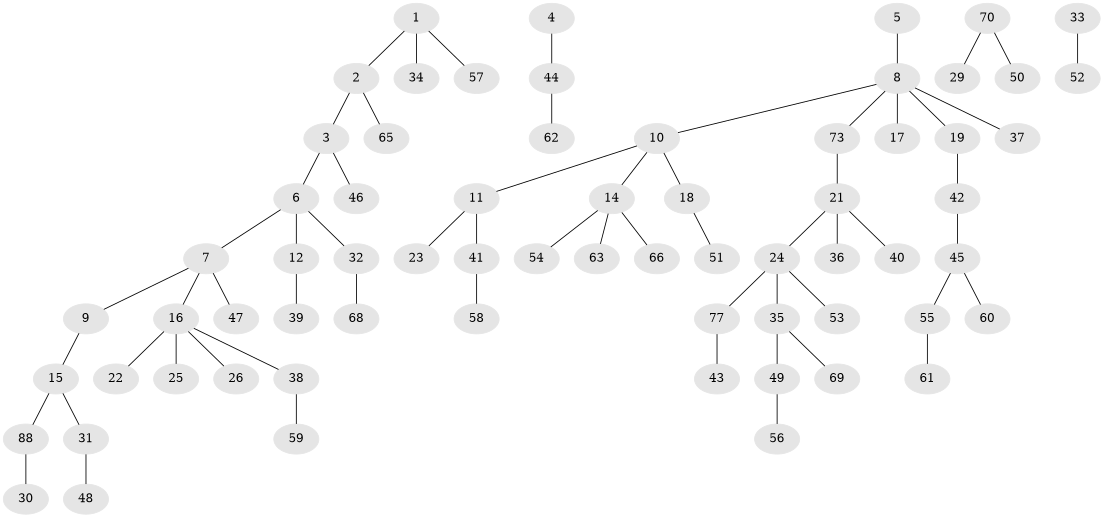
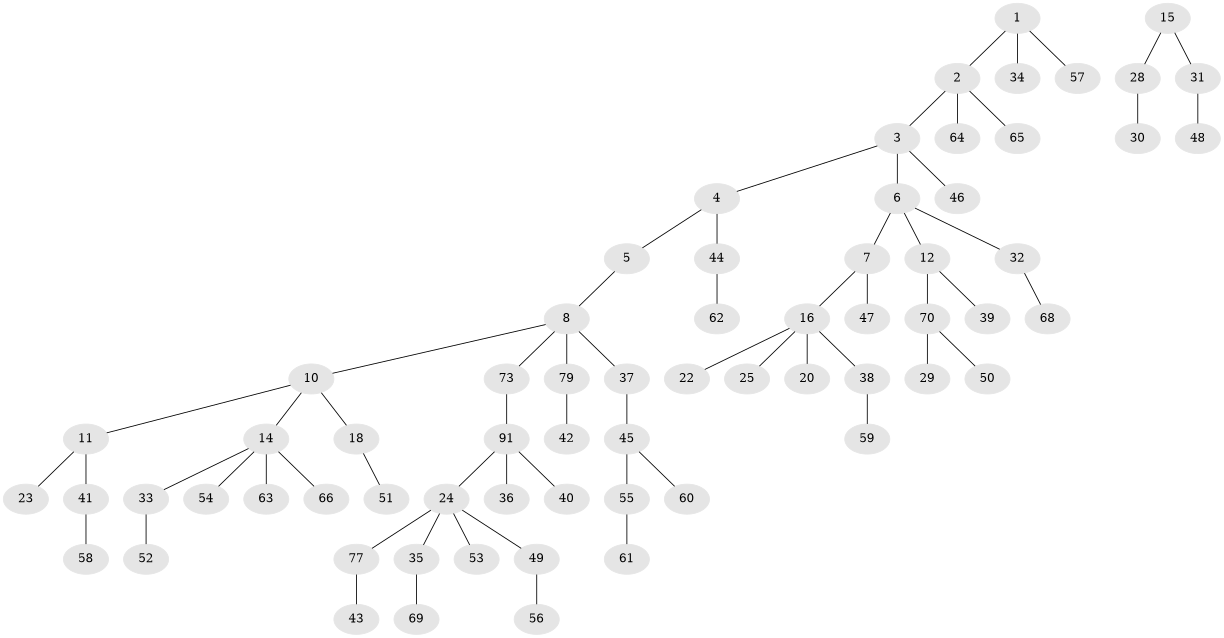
node "17": removed
node "19": label "19" -> "79"
node "64": added
edge "3" -- "4": added
node "21": label "21" -> "91"
edge "4" -- "5": added
edge "42" -- "45": now "37" -- "45"
edge "12" -- "70": added
node "9": removed
edge "35" -- "49": now "24" -- "49"
node "26": label "26" -> "20"
node "88": label "88" -> "28"
edge "14" -- "33": added
